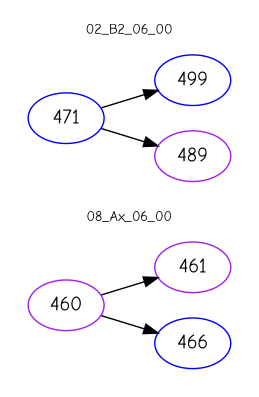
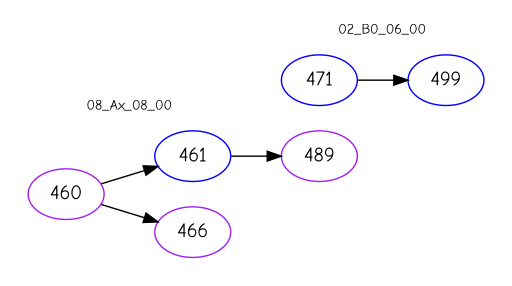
cluster "02_B2_06_00": label "02_B2_06_00" -> "02_B0_06_00"
edge "471" -> "489": now "461" -> "489"
cluster "08_Ax_06_00": label "08_Ax_06_00" -> "08_Ax_08_00"
node "461": color purple -> blue
node "466": color blue -> purple
